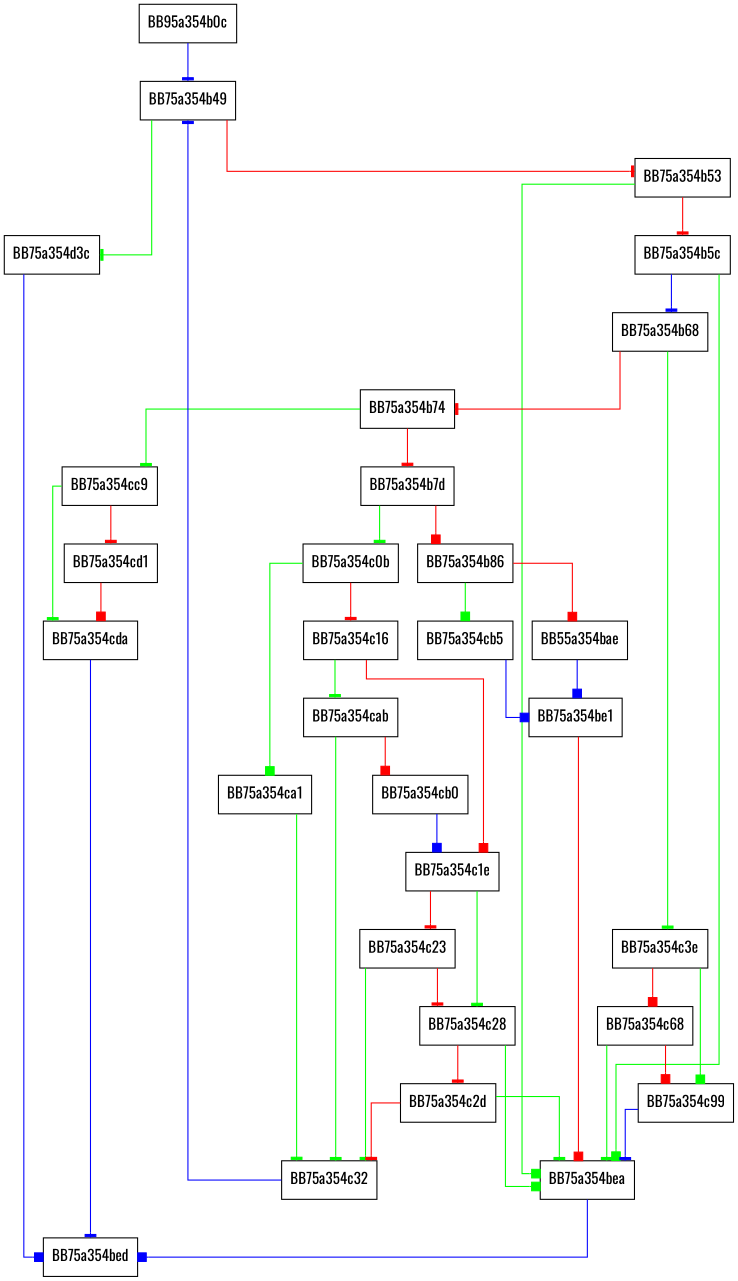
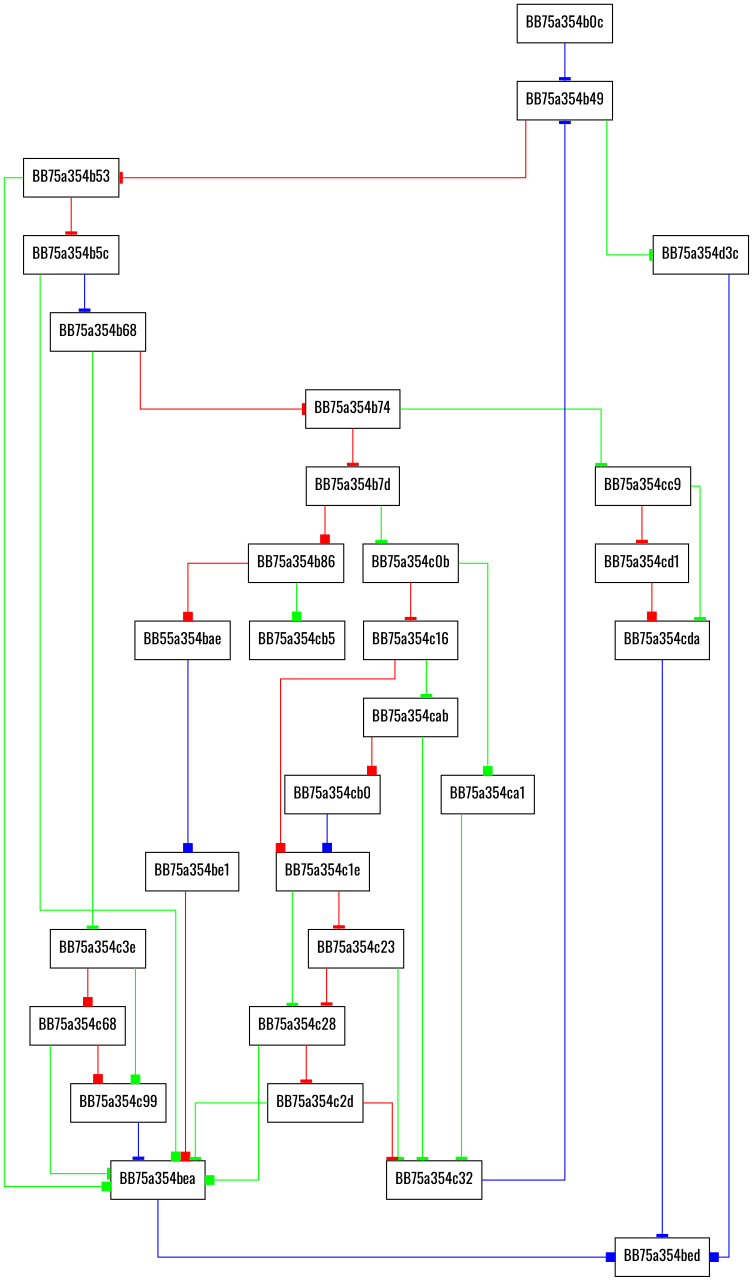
node "BB95a354b0c": label "BB95a354b0c" -> "BB75a354b0c"
edge "BB75a354cb5" -> "BB75a354be1": removed
